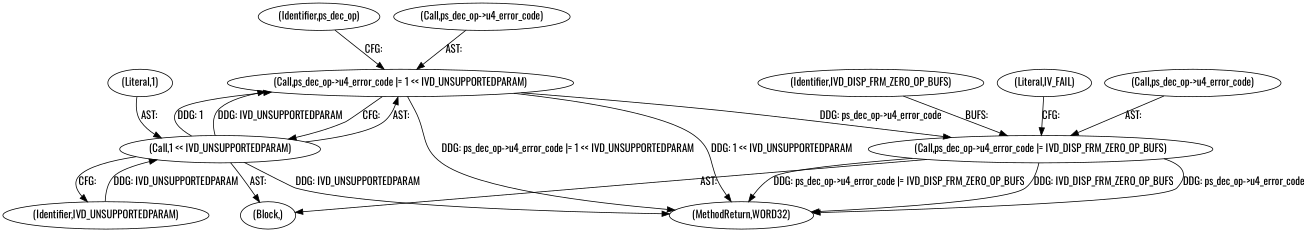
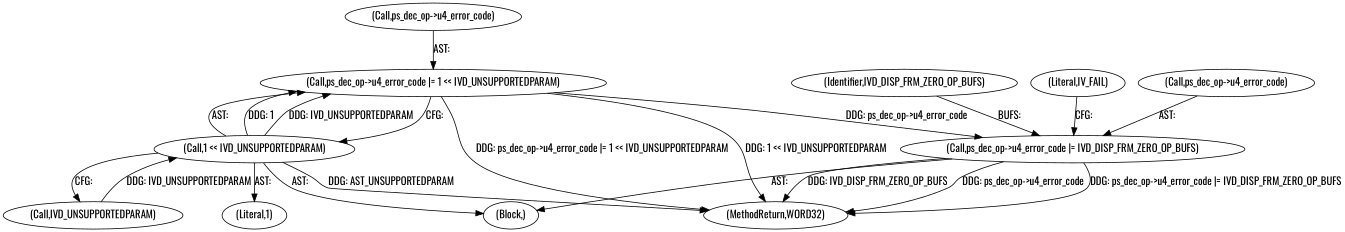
node "(Identifier,ps_dec_op)": removed
edge "(Literal,1)" -> "(Call,1 << IVD_UNSUPPORTEDPARAM)": reversed
edge "(Call,1 << IVD_UNSUPPORTEDPARAM)" -> "(MethodReturn,WORD32)": label "DDG: IVD_UNSUPPORTEDPARAM" -> "DDG: AST_UNSUPPORTEDPARAM"
node "(Identifier,IVD_UNSUPPORTEDPARAM)": label "(Identifier,IVD_UNSUPPORTEDPARAM)" -> "(Call,IVD_UNSUPPORTEDPARAM)"
